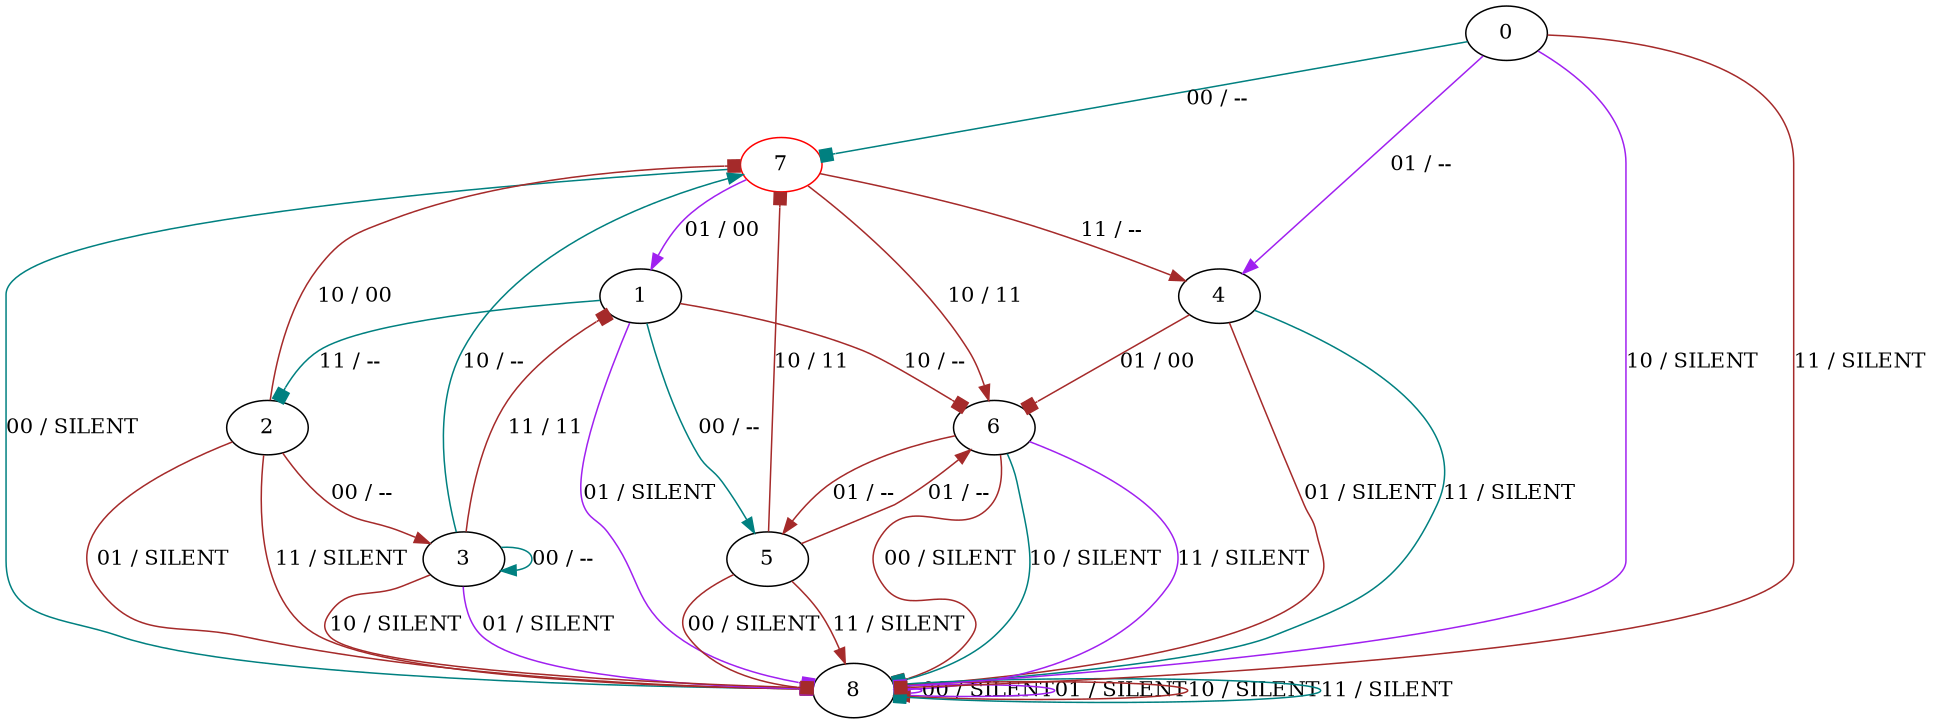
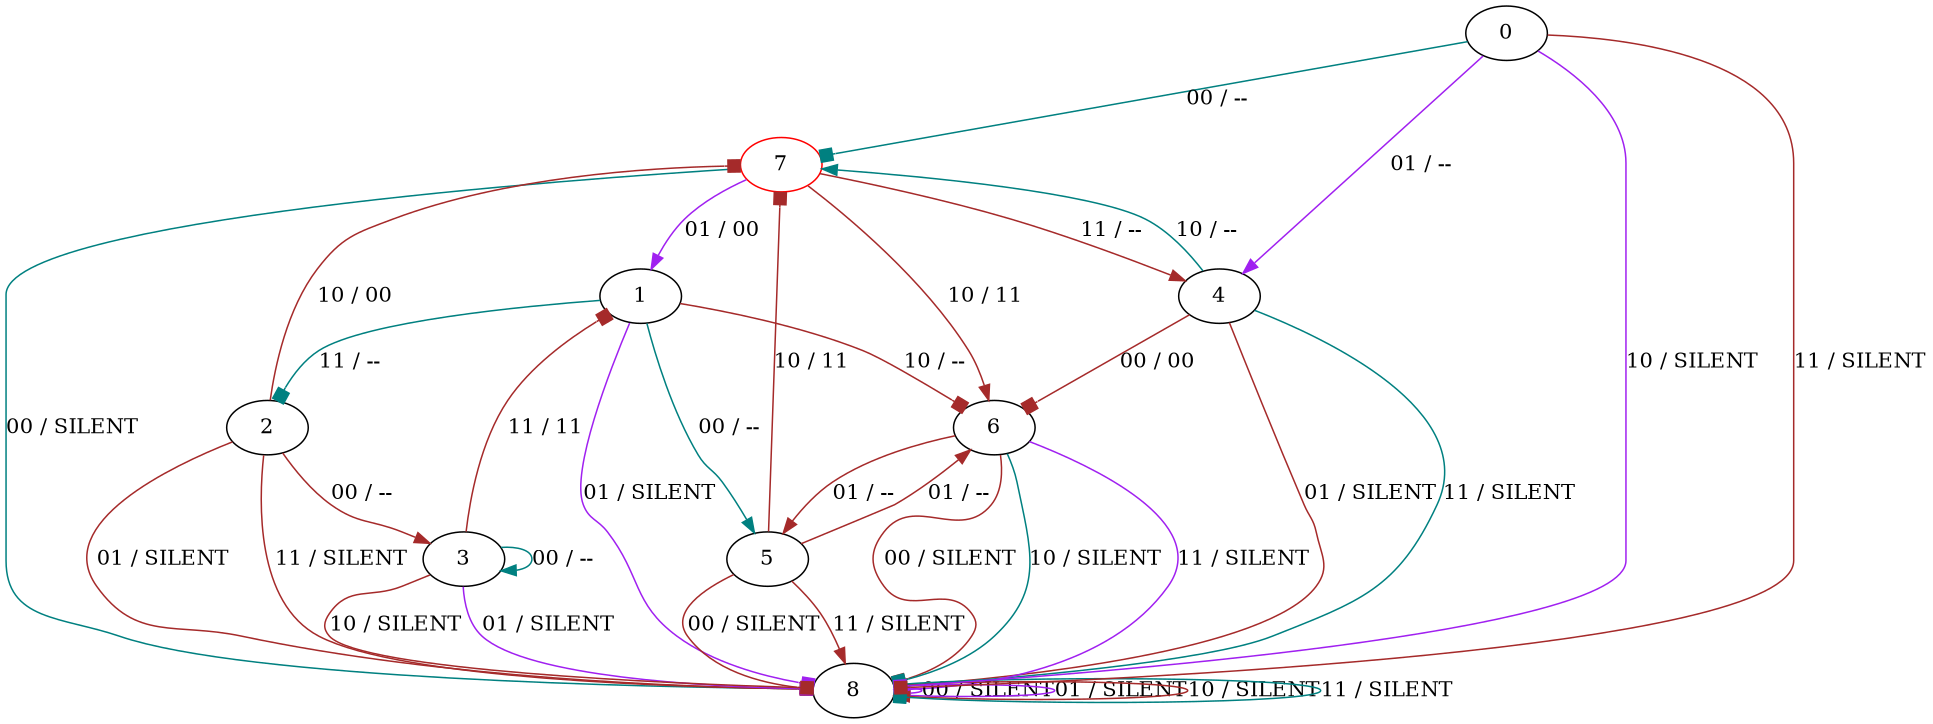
edge "3" -> "7": now "4" -> "7"
edge "4" -> "6": label "01 / 00" -> "00 / 00"
